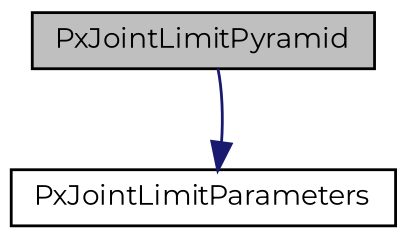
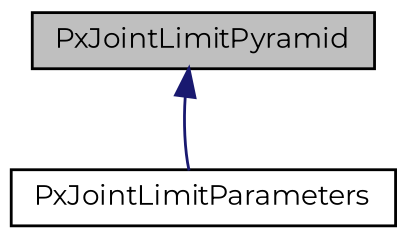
edge "PxJointLimitPyramid" -> "PxJointLimitParameters": reversed
